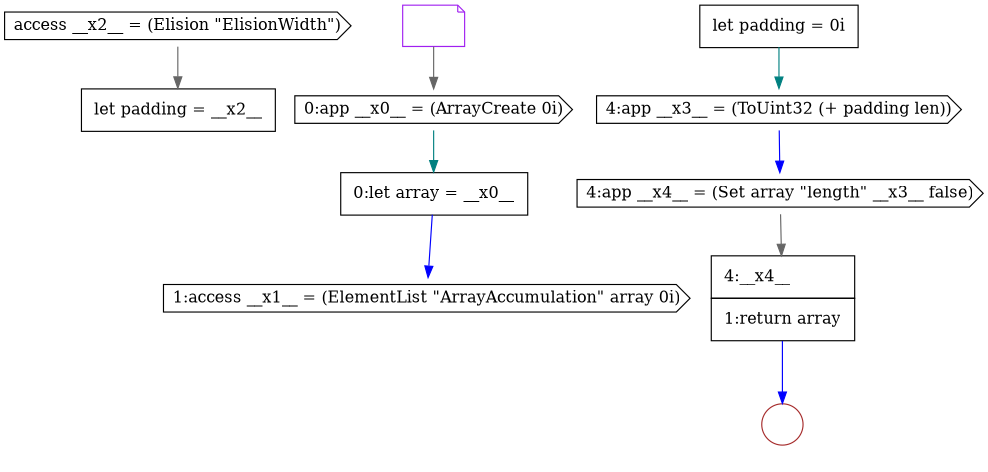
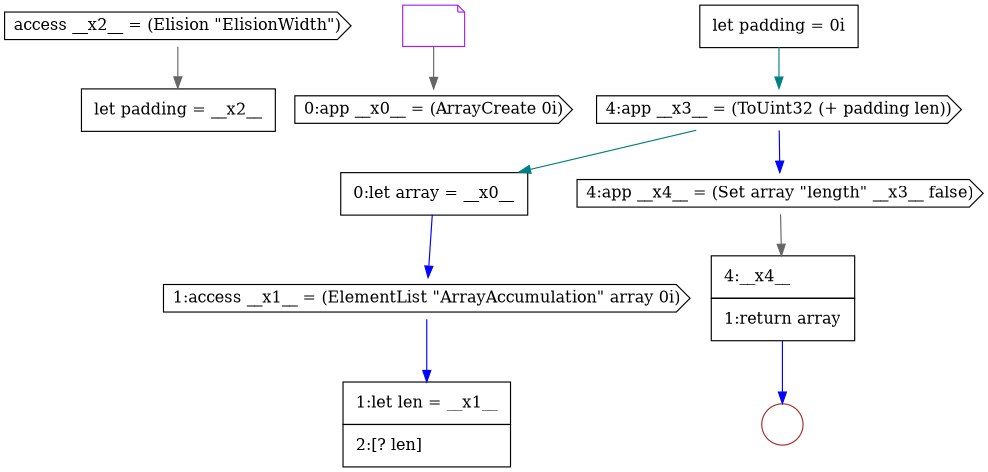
edge "0:app __x0__ = (ArrayCreate 0i)" -> "0:let array = __x0__": now "4:app __x3__ = (ToUint32 (+ padding len))" -> "0:let array = __x0__"
node "1:let len = __x1__": added
